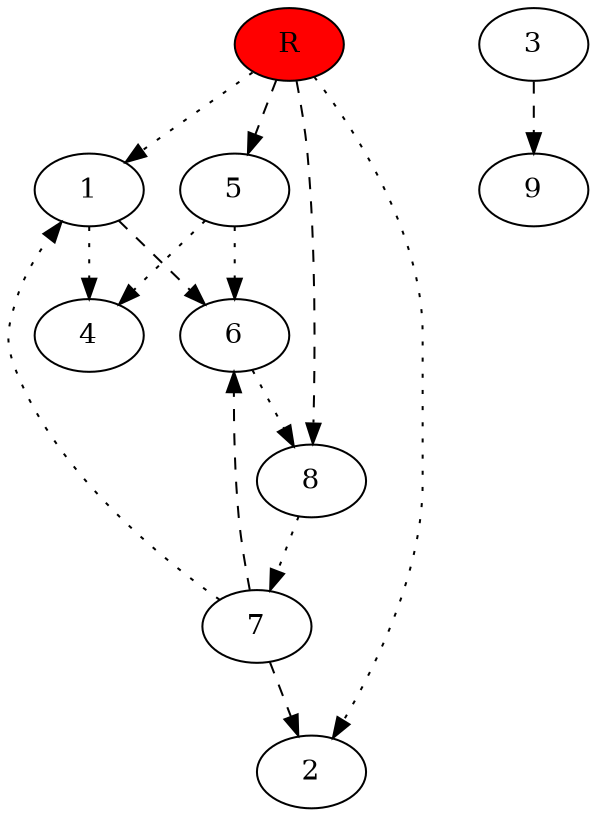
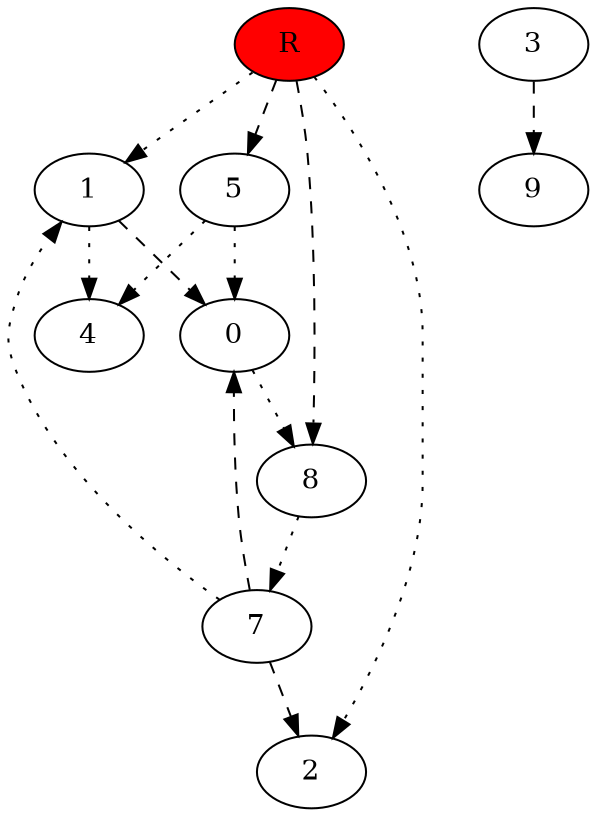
node "6": label "6" -> "0"
